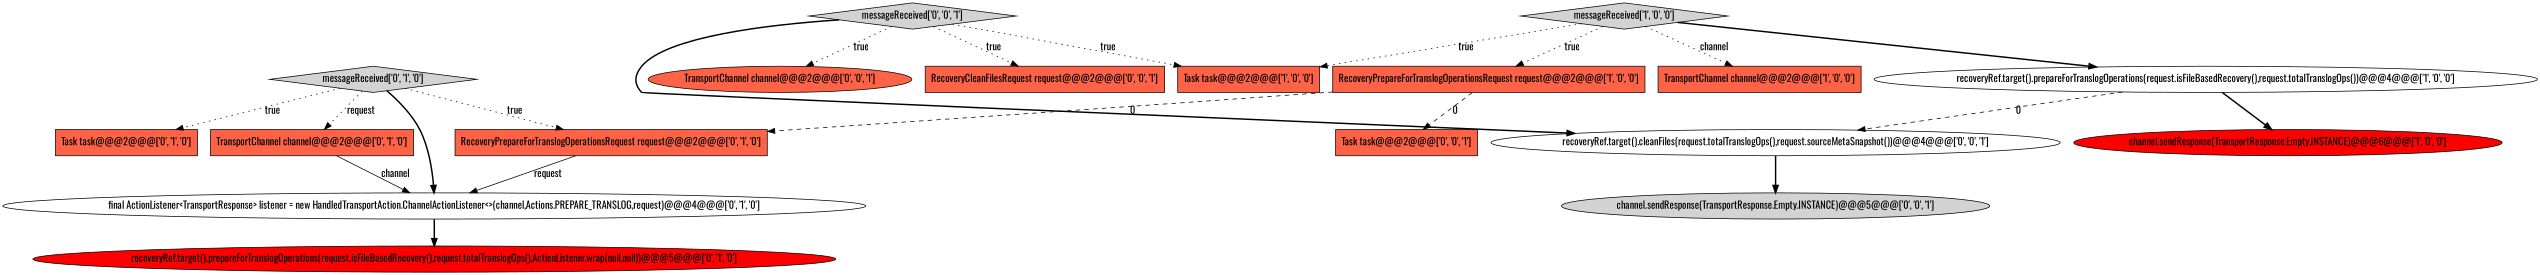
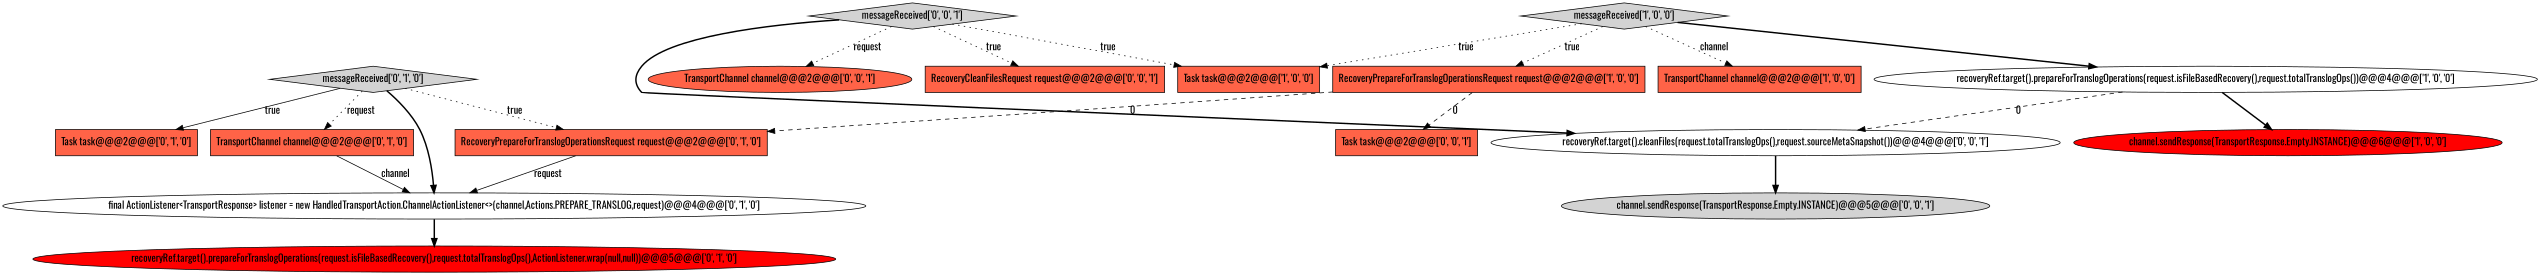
edge "messageReceived['0', '0', '1']" -> "TransportChannel channel@@@2@@@['0', '0', '1']": label "true" -> "request"
edge "messageReceived['0', '1', '0']" -> "Task task@@@2@@@['0', '1', '0']": style dotted -> solid
